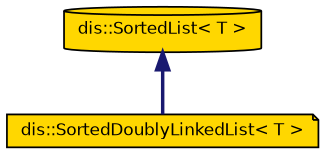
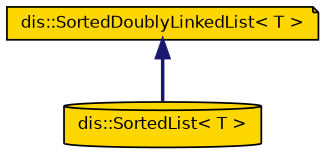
edge "dis::SortedDoublyLinkedList< T >" -> "dis::SortedList< T >": reversed
